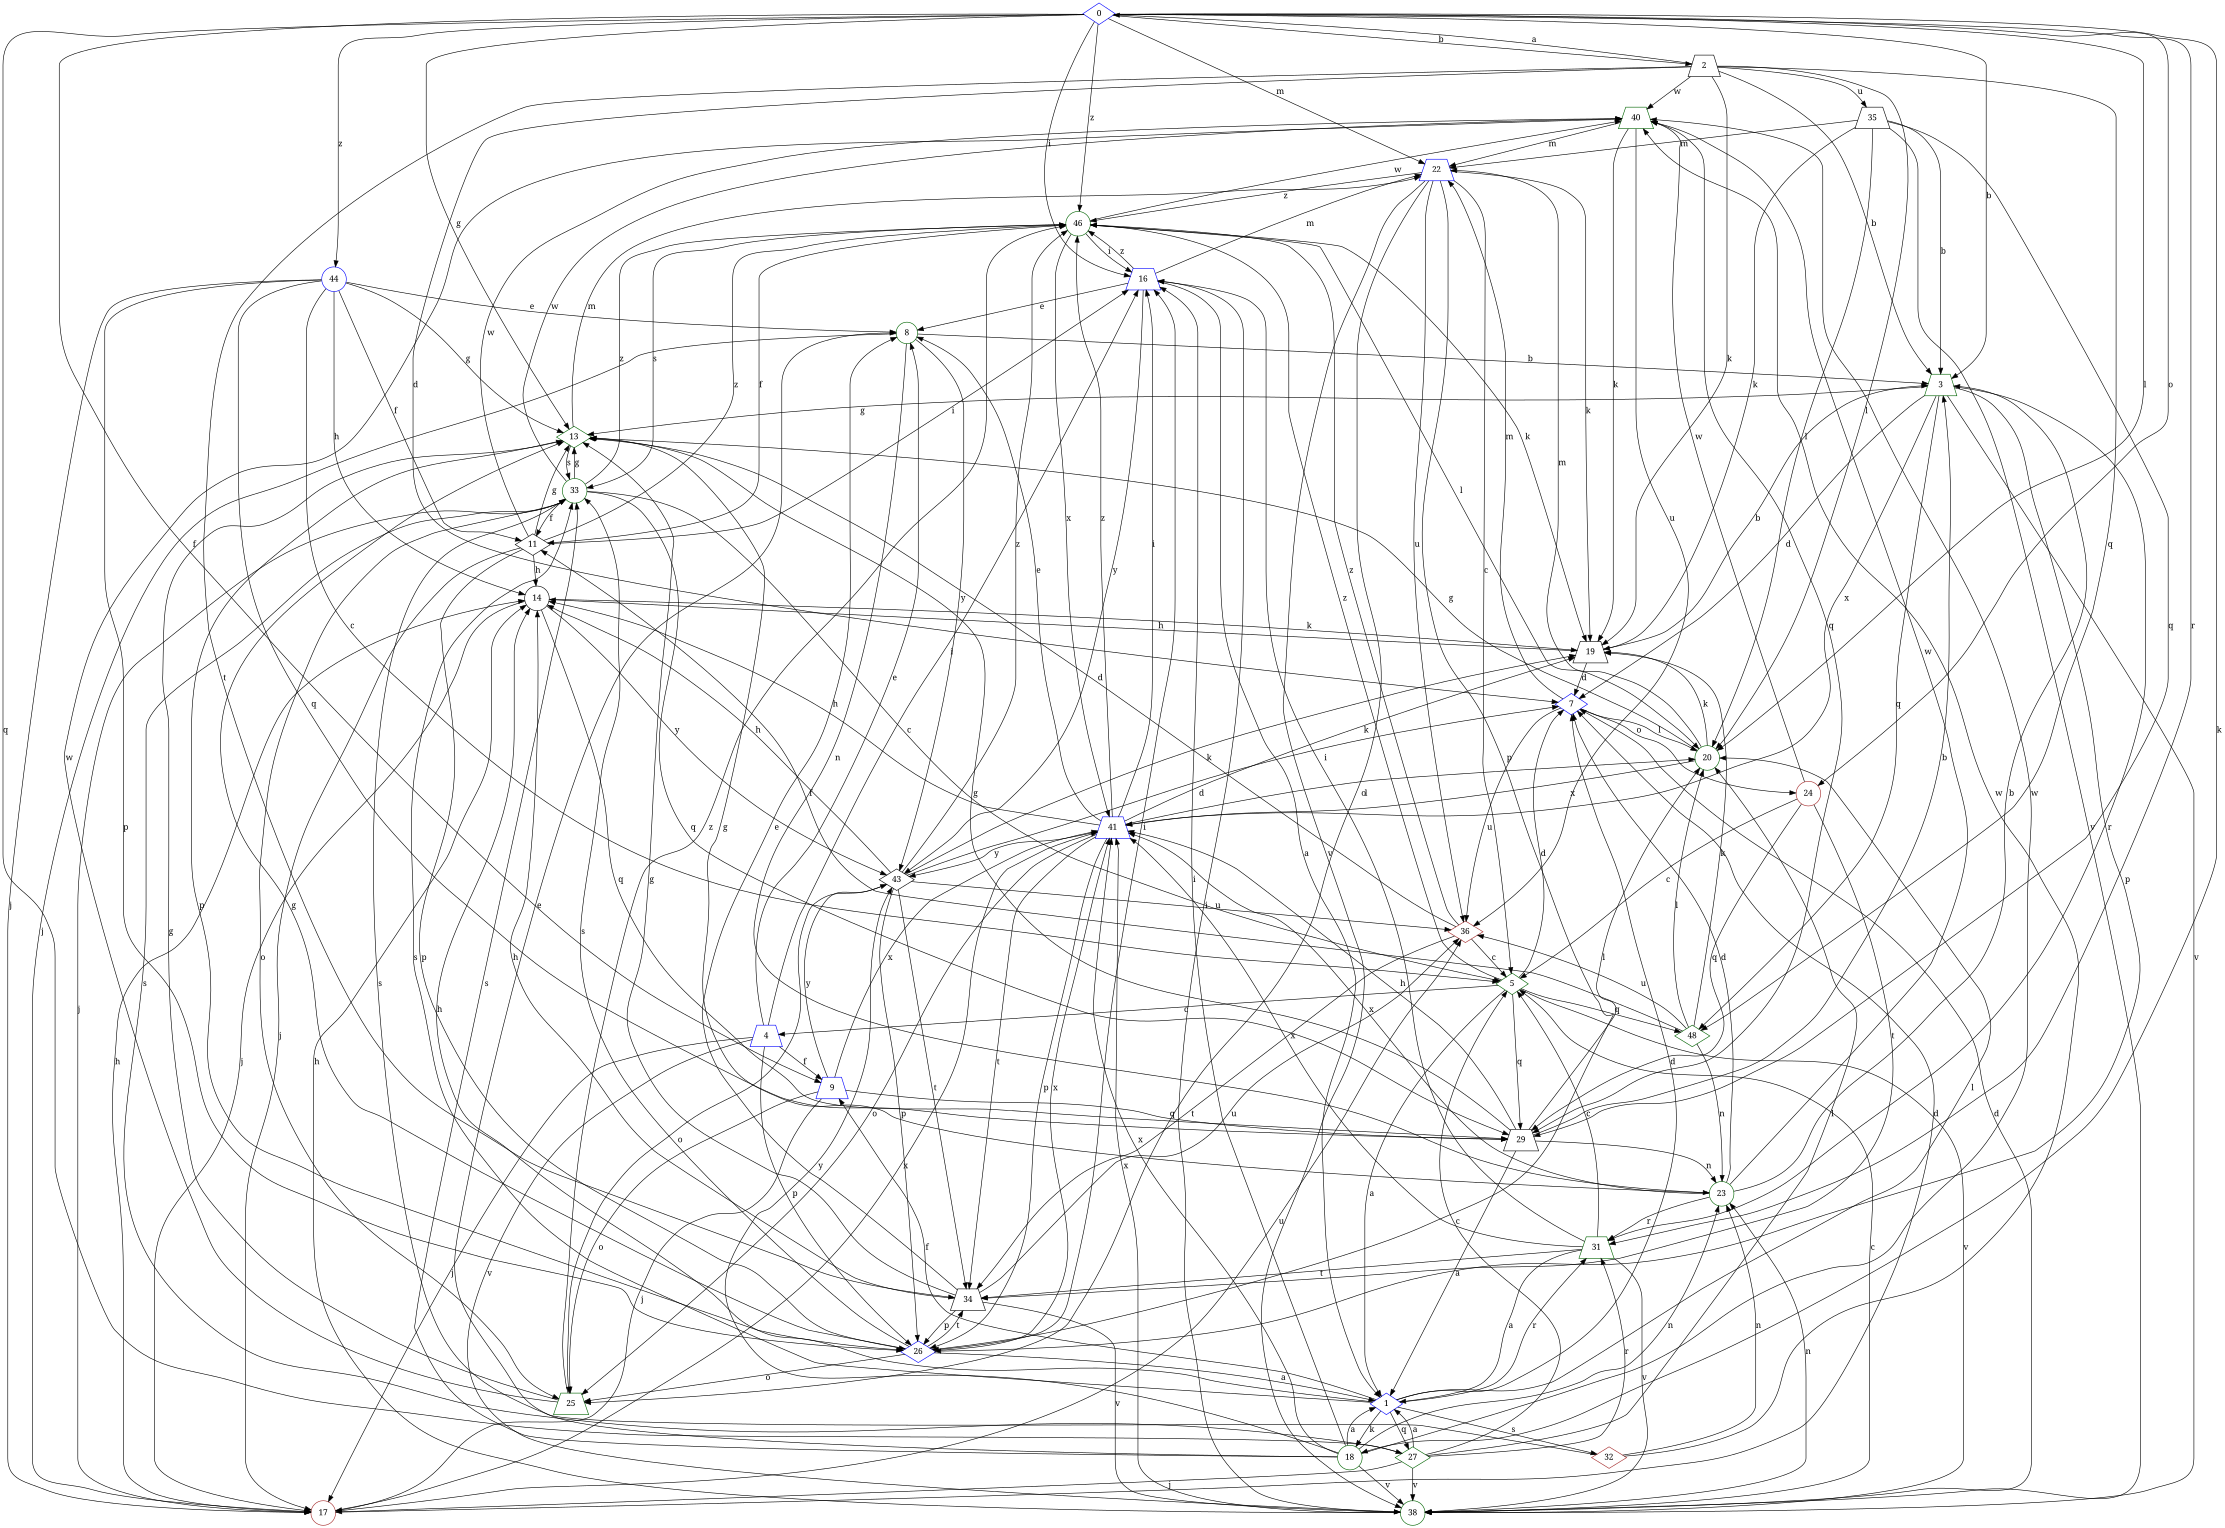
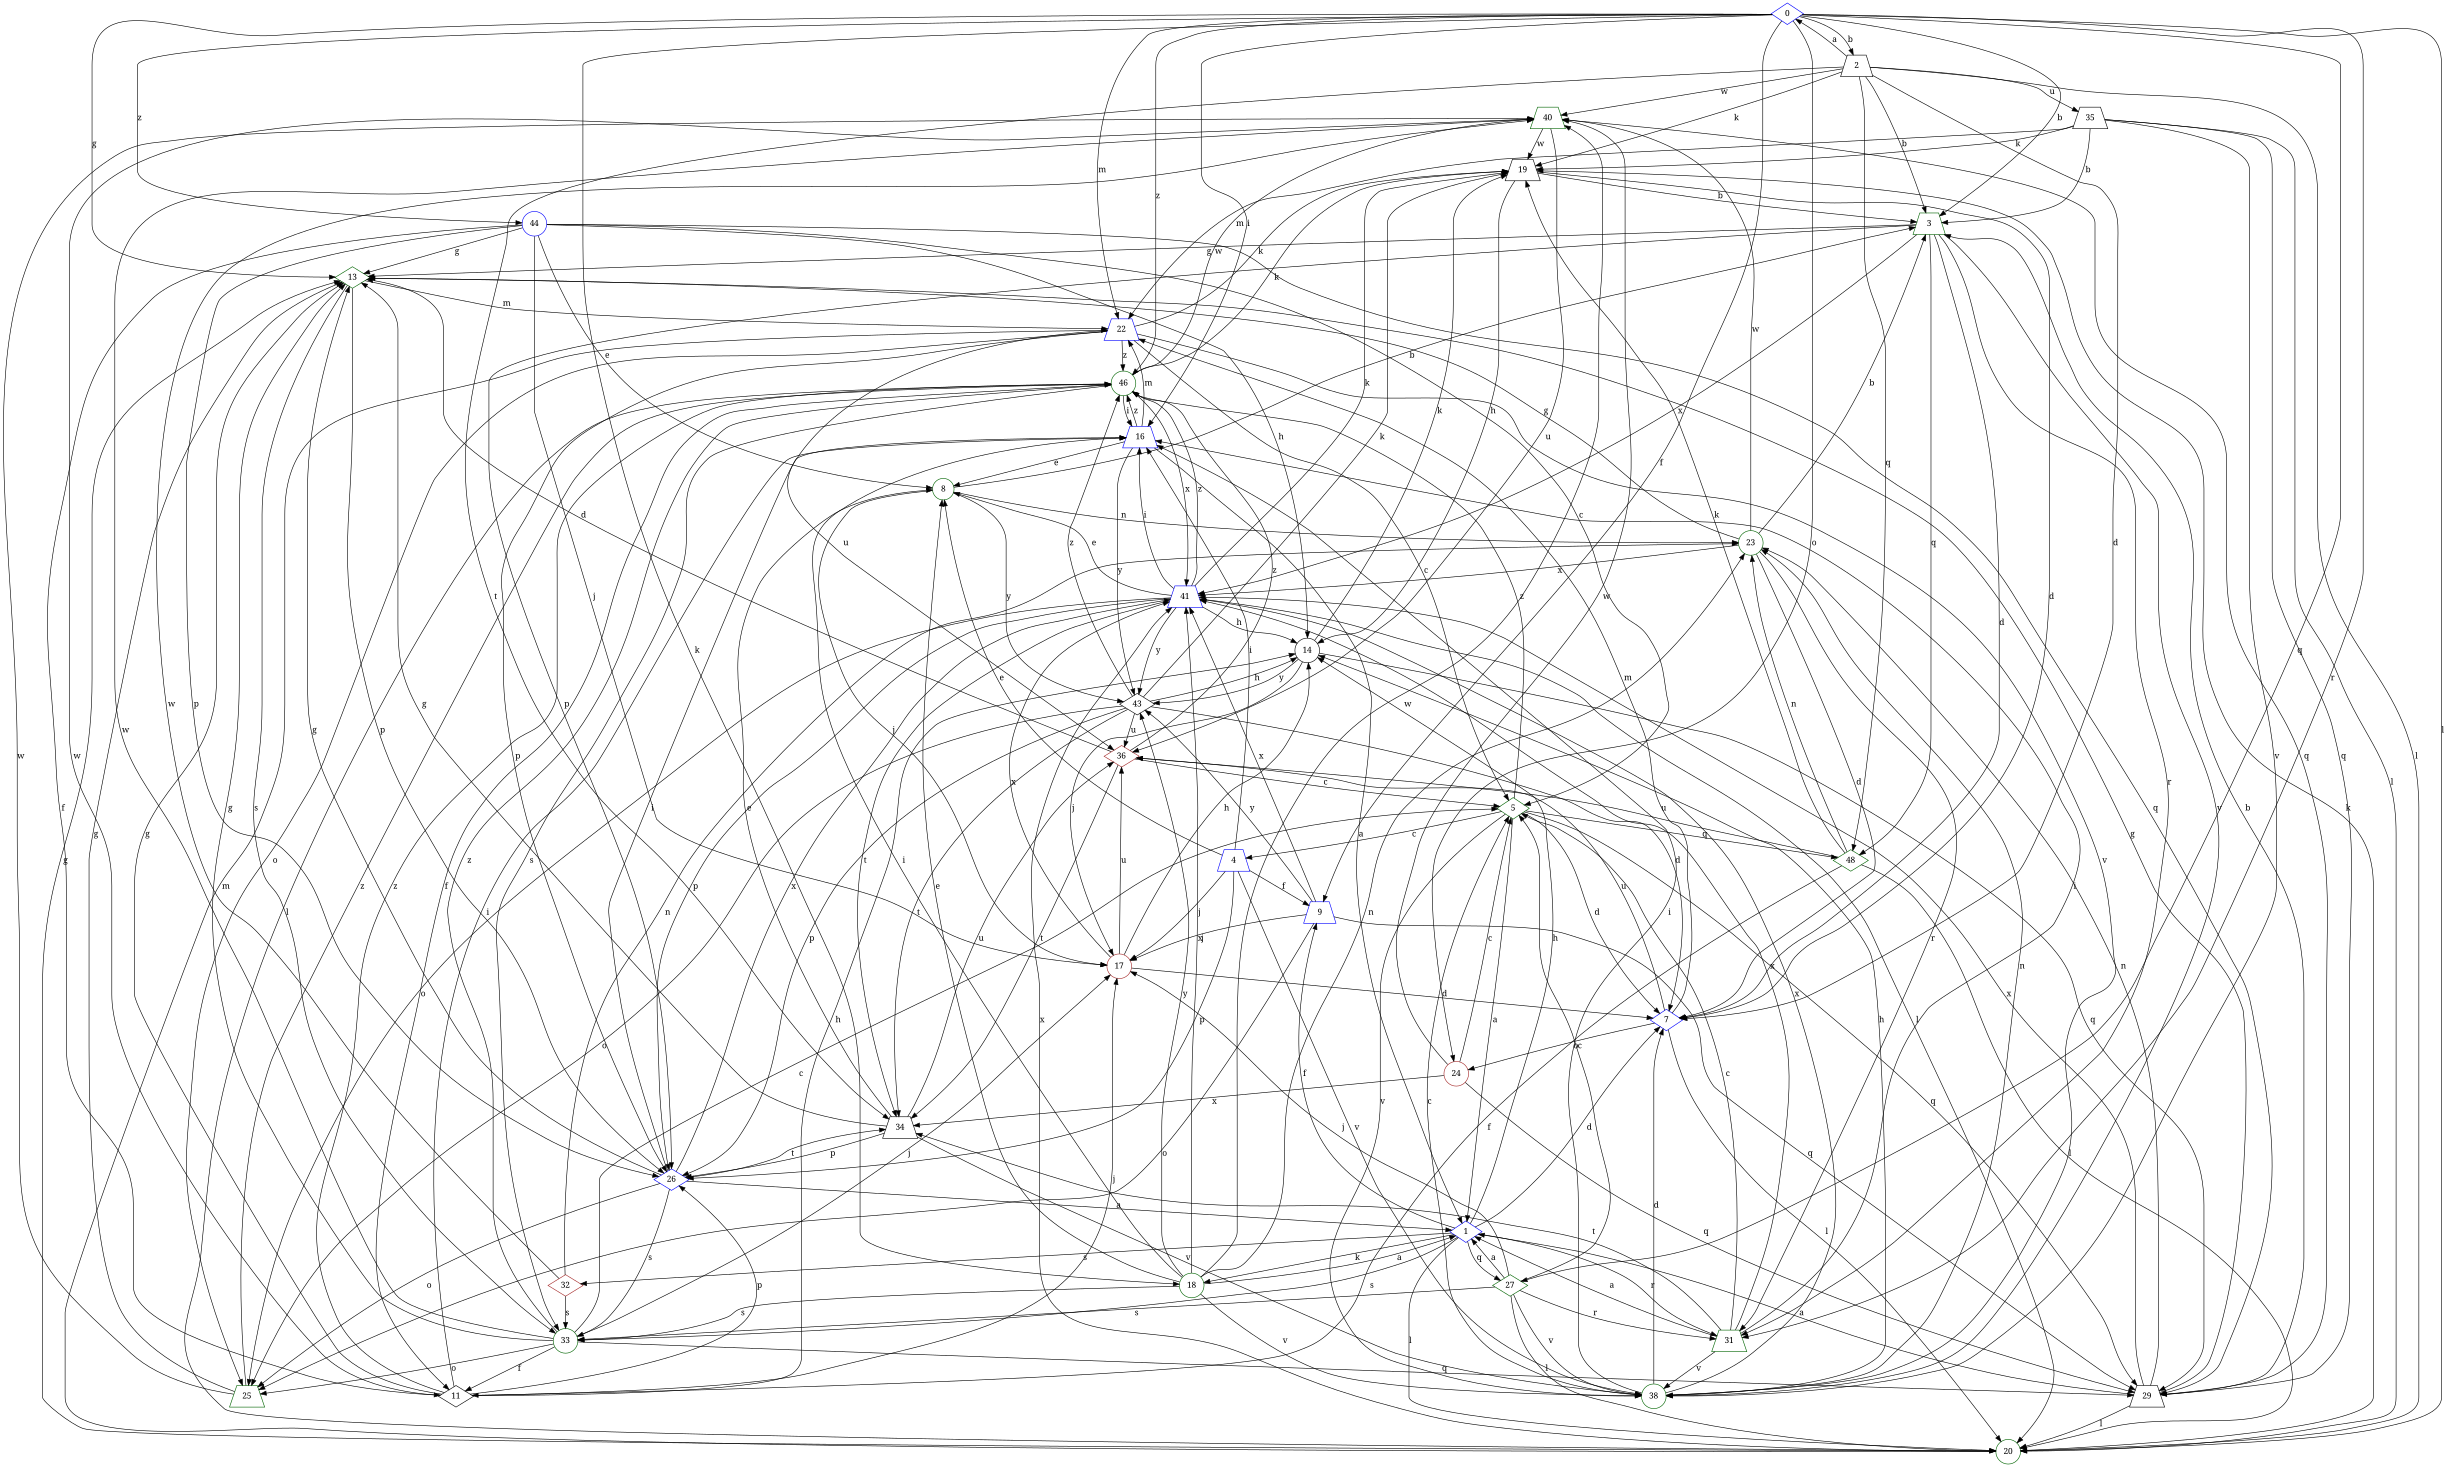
edge "40" -> "22": removed, label "m"
edge "40" -> "19": label "k" -> "w"
edge "29" -> "41": label "h" -> "x"
edge "24" -> "34": label "t" -> "x"
edge "34" -> "14": removed, label "h"
